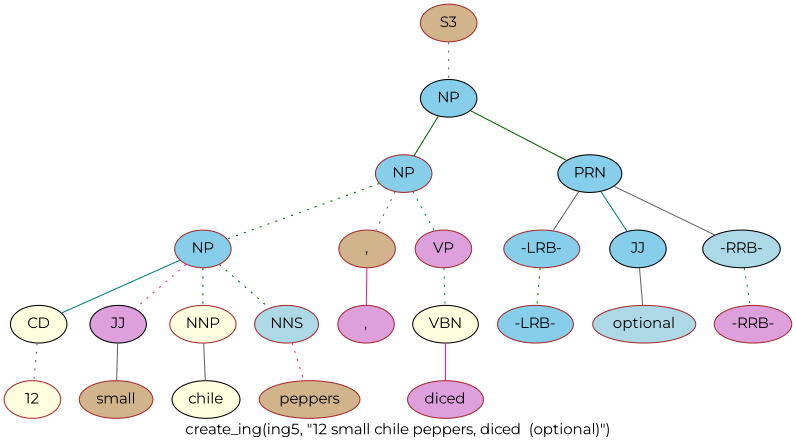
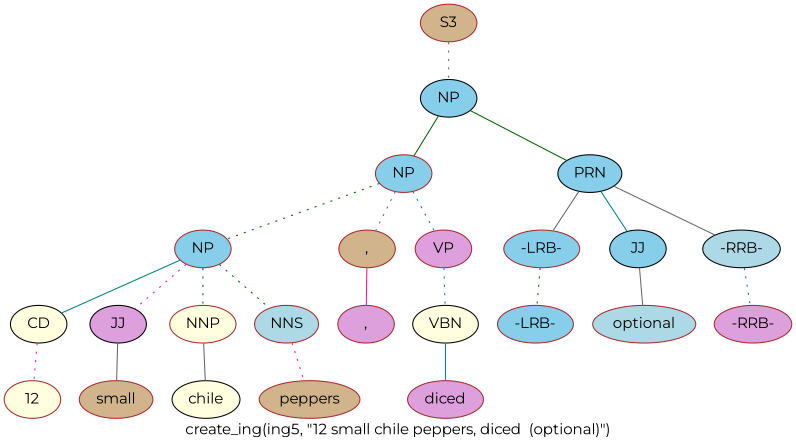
edge "CD" -- "12": color gray40 -> deeppink
edge "VBN" -- "diced": color deeppink -> teal
